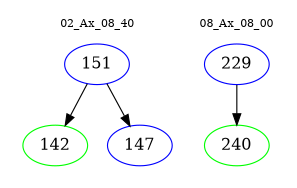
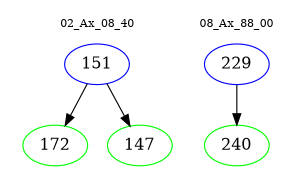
cluster "08_Ax_08_00": label "08_Ax_08_00" -> "08_Ax_88_00"
node "142": label "142" -> "172"
node "147": color blue -> green
